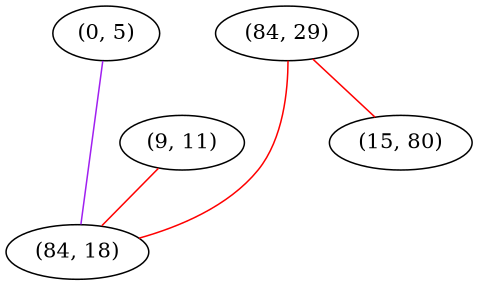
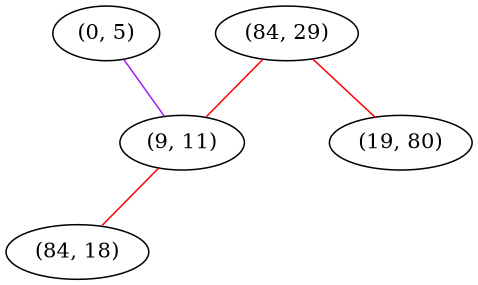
edge "(0, 5)" -- "(84, 18)": now "(0, 5)" -- "(9, 11)"
node "(15, 80)": label "(15, 80)" -> "(19, 80)"
edge "(84, 29)" -- "(84, 18)": now "(84, 29)" -- "(9, 11)"
